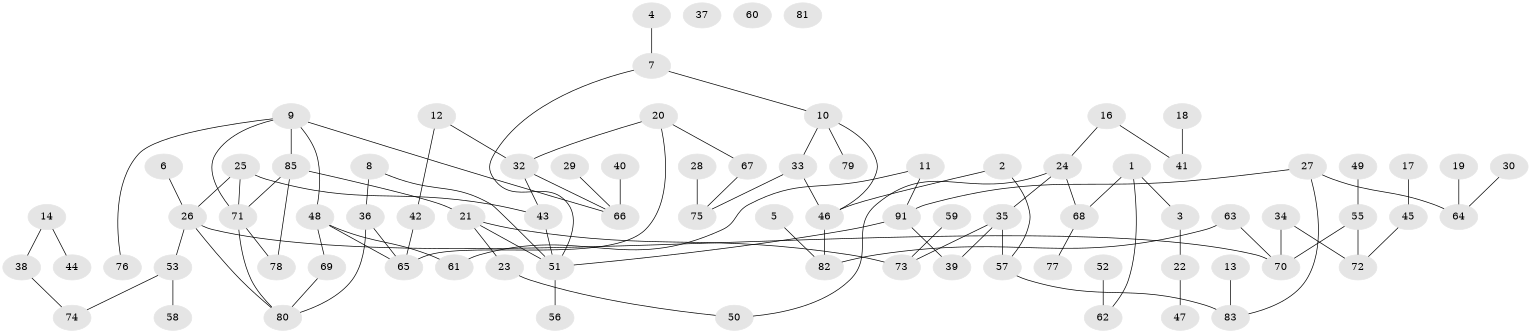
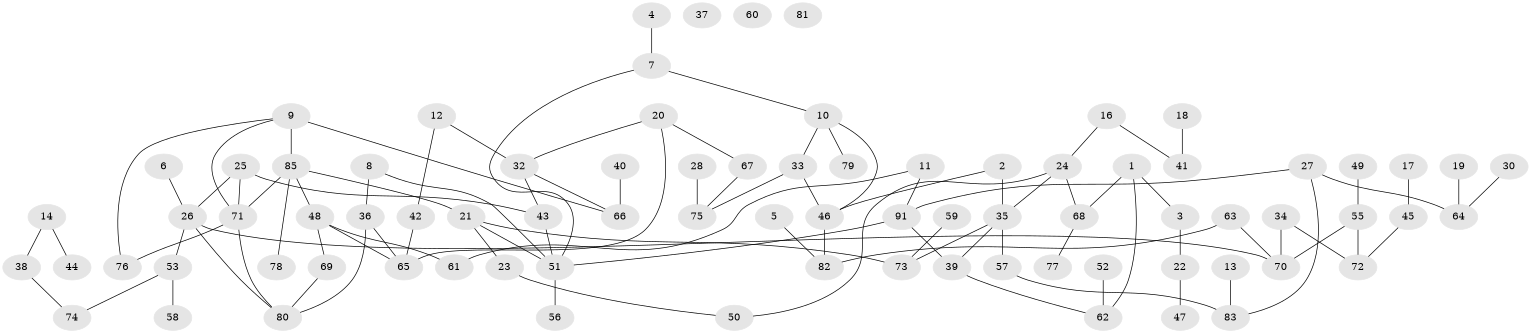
edge "9" -- "48": now "85" -- "48"
node "29": removed
edge "2" -- "57": now "2" -- "35"
edge "71" -- "78": now "71" -- "76"
edge "39" -- "62": added
